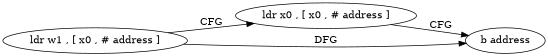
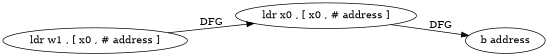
edge "ldr w1 , [ x0 , # address ]" -> "ldr x0 , [ x0 , # address ]": label "CFG" -> "DFG"
edge "ldr x0 , [ x0 , # address ]" -> "b address": label "CFG" -> "DFG"
edge "ldr w1 , [ x0 , # address ]" -> "b address": removed, label "DFG"
